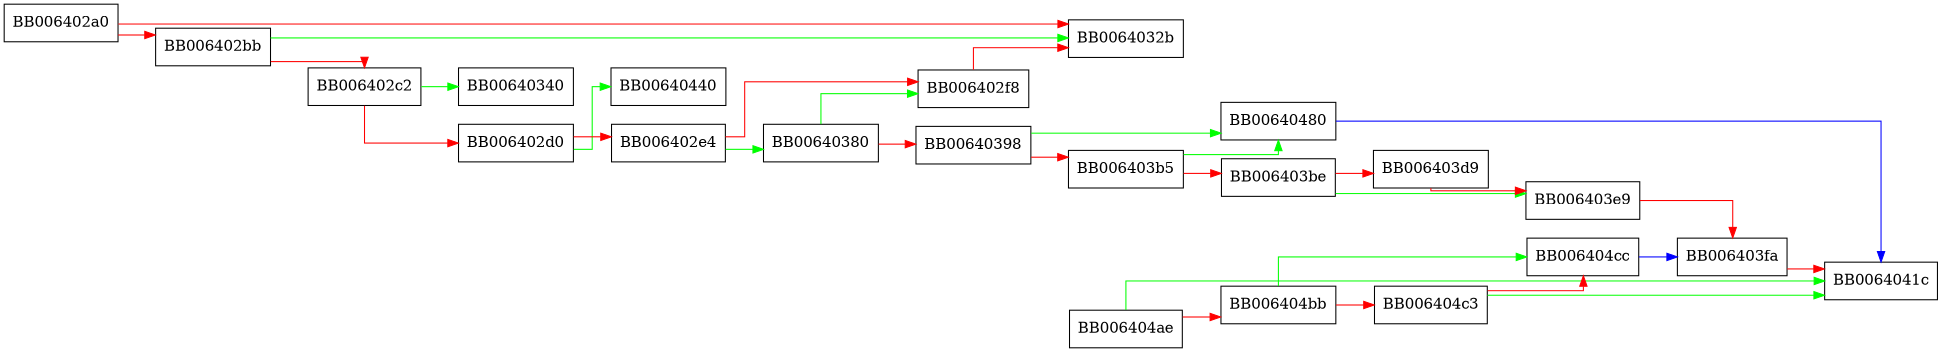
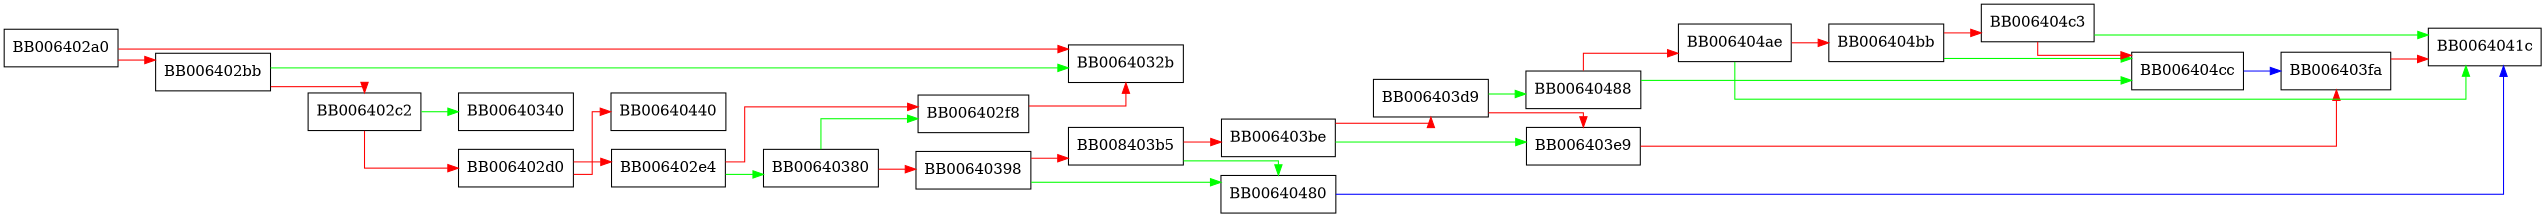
node "BB00640488": added
edge "BB006402d0" -> "BB00640440": color green -> red
node "BB006403b5": label "BB006403b5" -> "BB008403b5"
